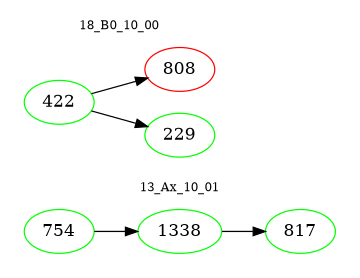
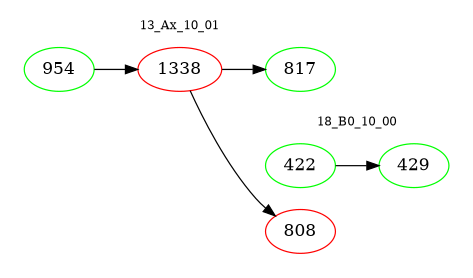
edge "422" -> "808": now "1338" -> "808"
node "229": label "229" -> "429"
node "754": label "754" -> "954"
node "1338": color green -> red
